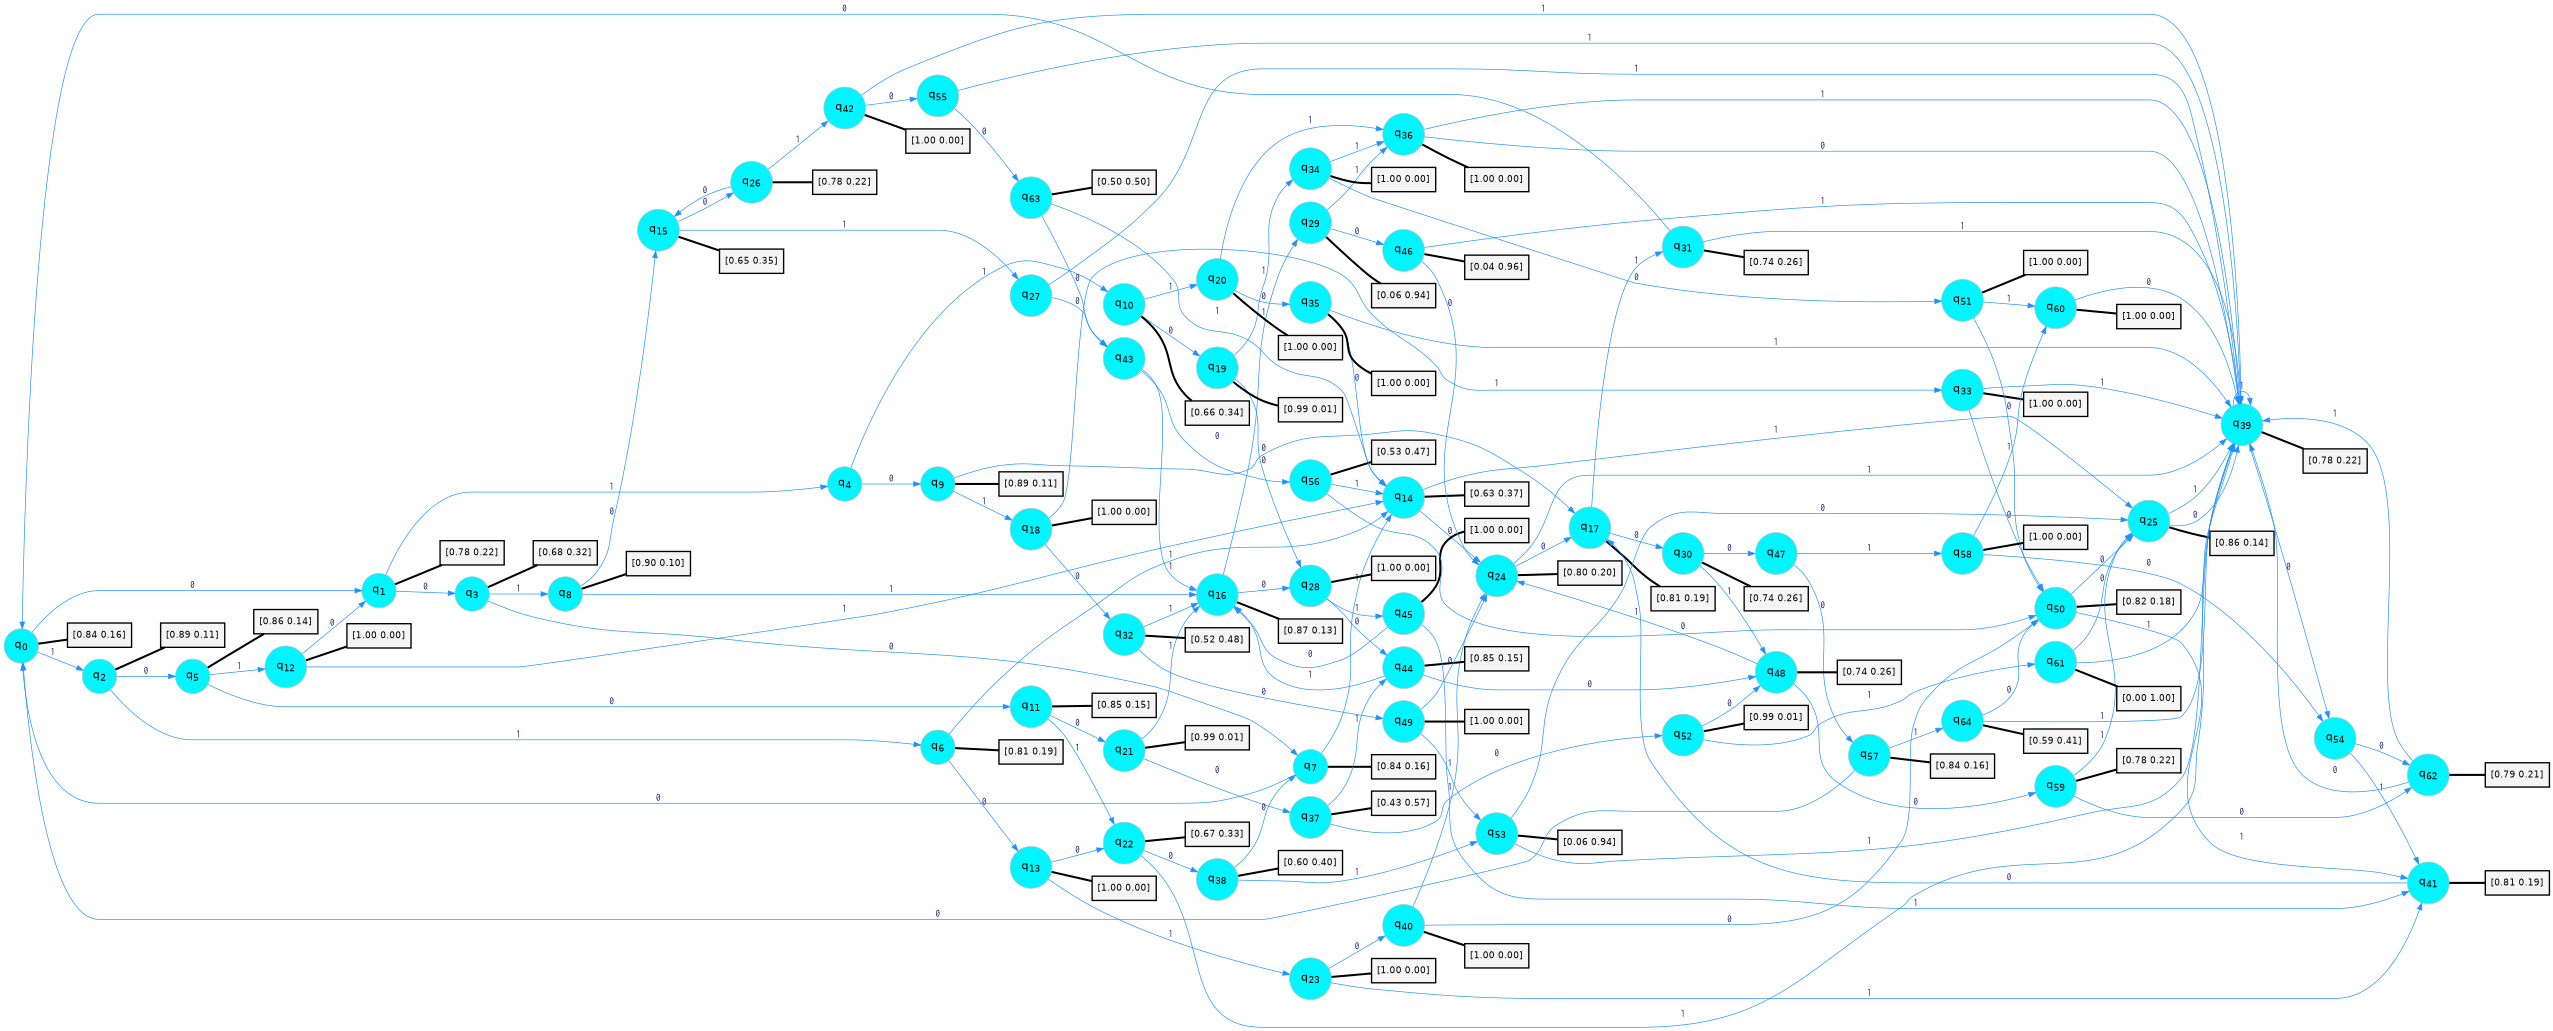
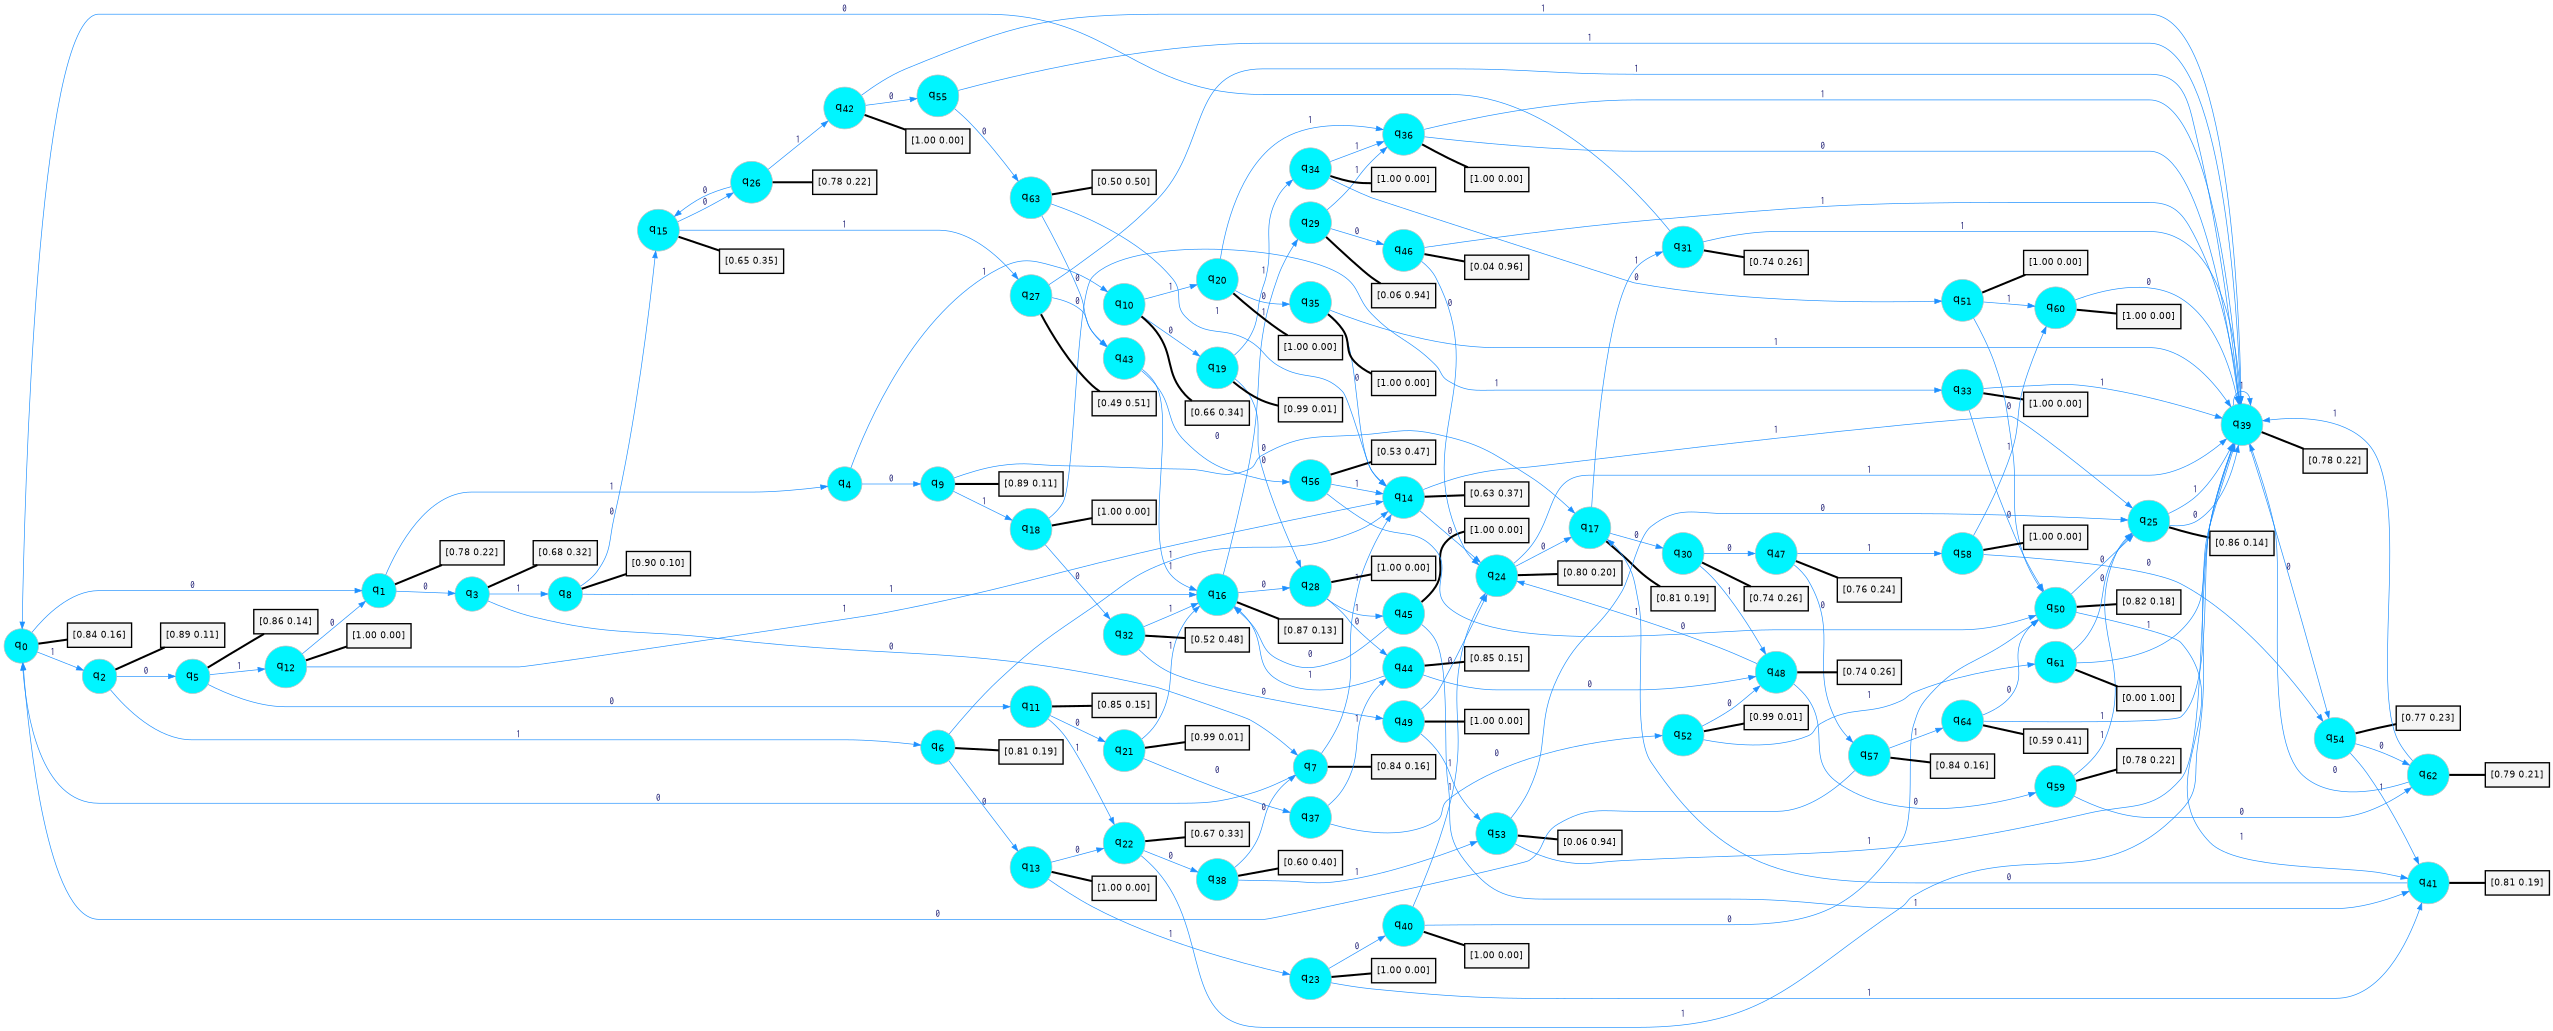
node "[0.49 0.51]": added
node "[0.76 0.24]": added
node "[0.77 0.23]": added
node "[0.43 0.57]": removed
